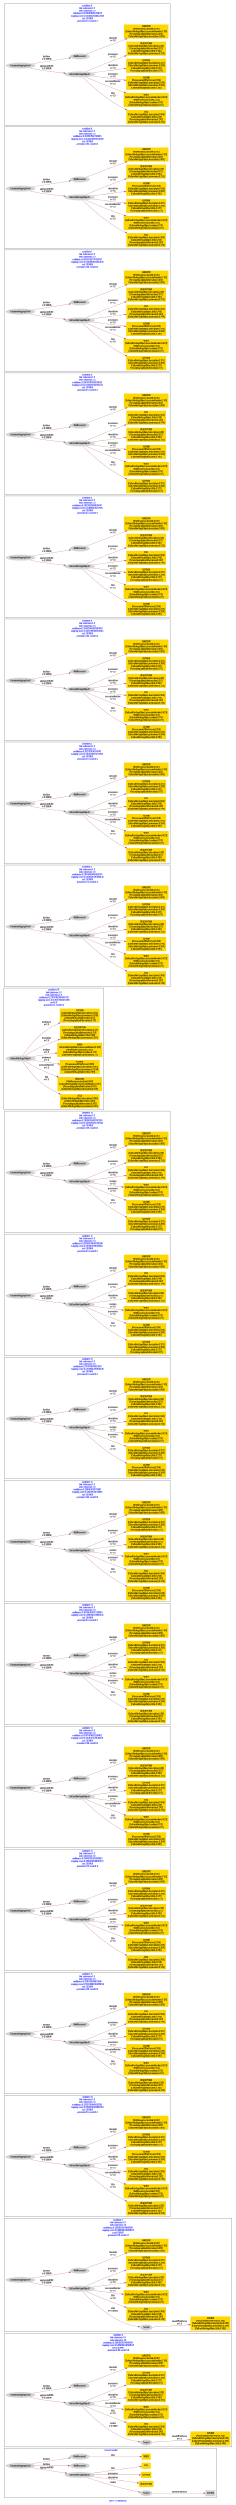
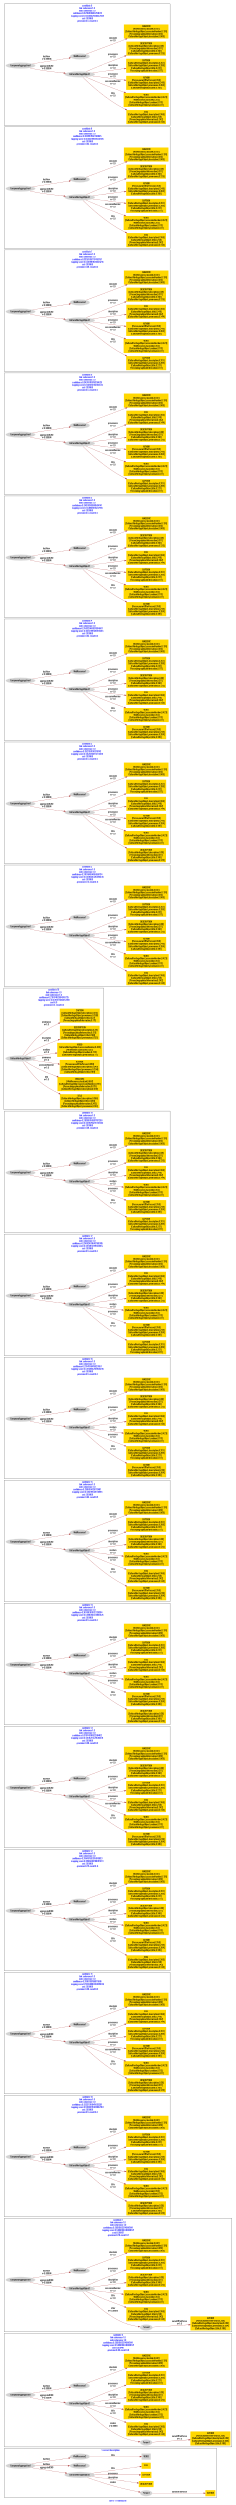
cluster "1-correct model": label "1-correct model" -> "1-correct description"
node "VIDEO": fillcolor gold -> lightgray
node "AUTHOR": fillcolor lightgray -> gold
